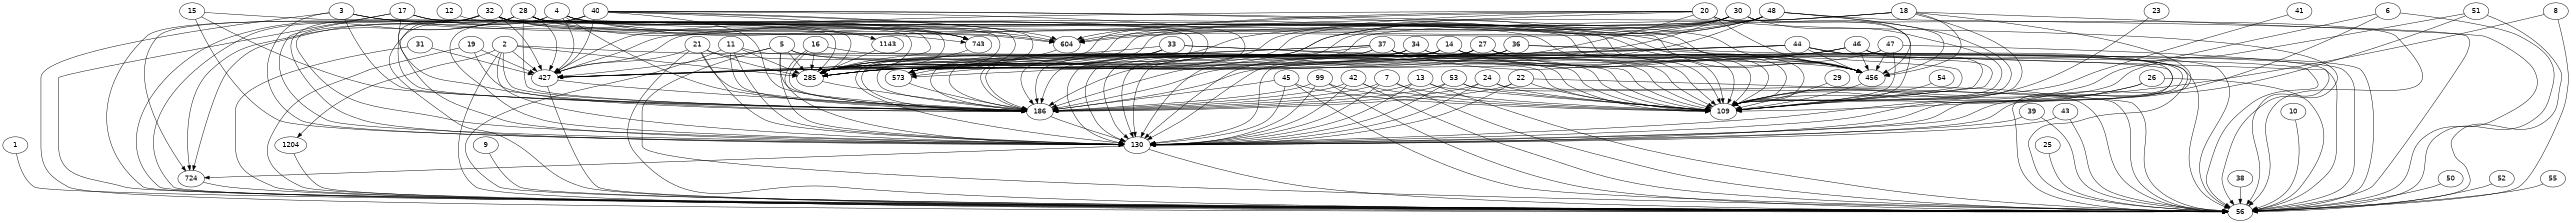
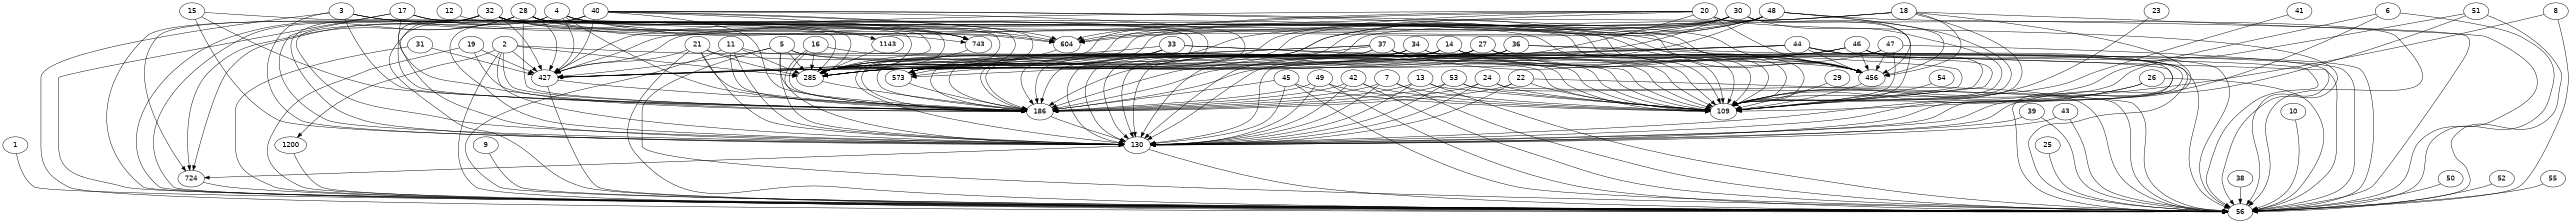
node "99": label "99" -> "49"
node "1204": label "1204" -> "1200"
